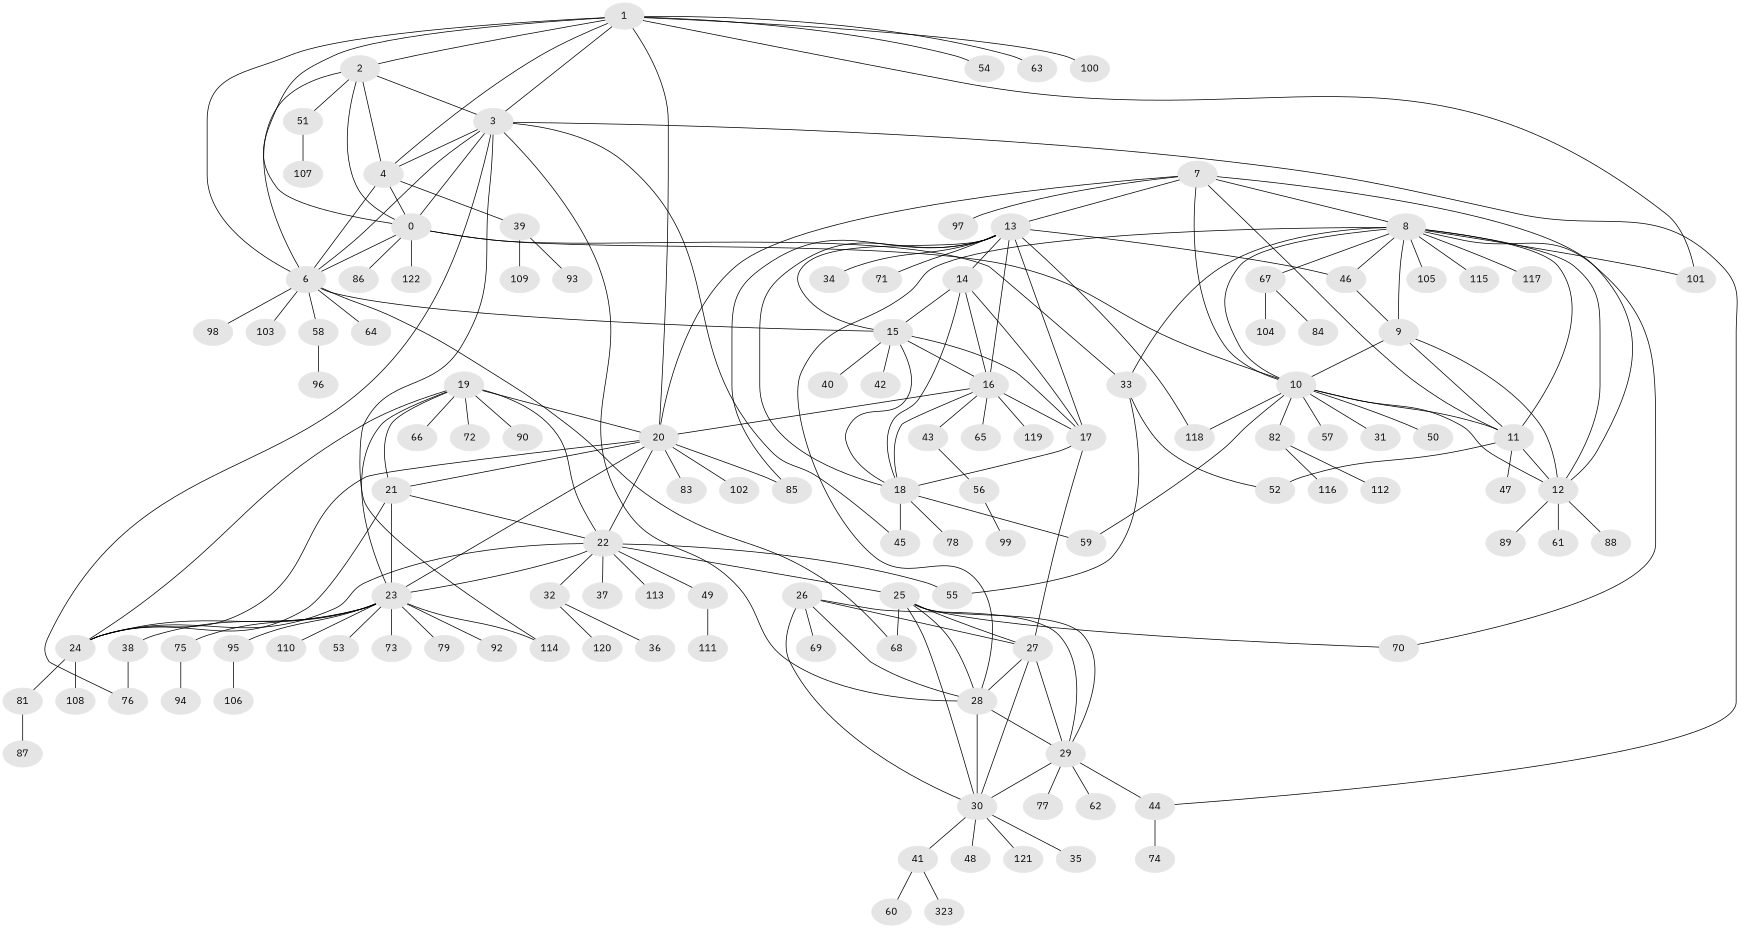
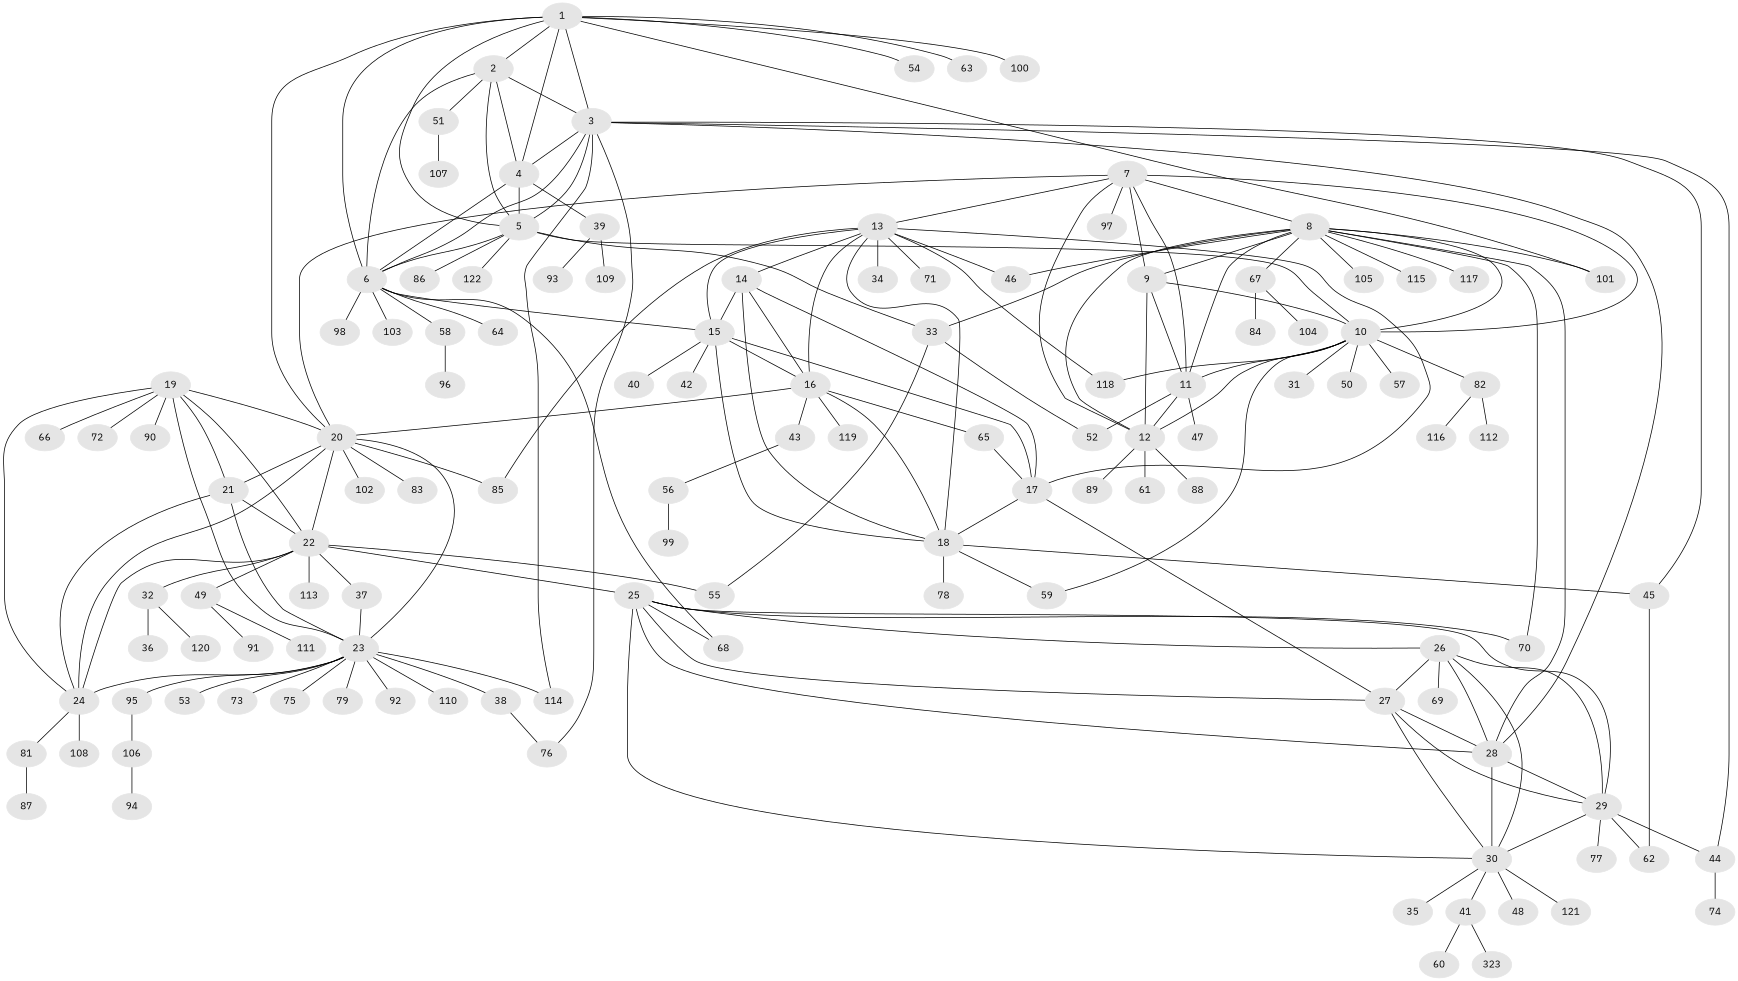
node "0": label "0" -> "5"
edge "46" -- "9": now "7" -- "9"
edge "16" -- "17": now "65" -- "17"
edge "22" -- "23": now "37" -- "23"
edge "25" -- "26": added
node "91": added
edge "75" -- "94": now "106" -- "94"
edge "45" -- "62": added
